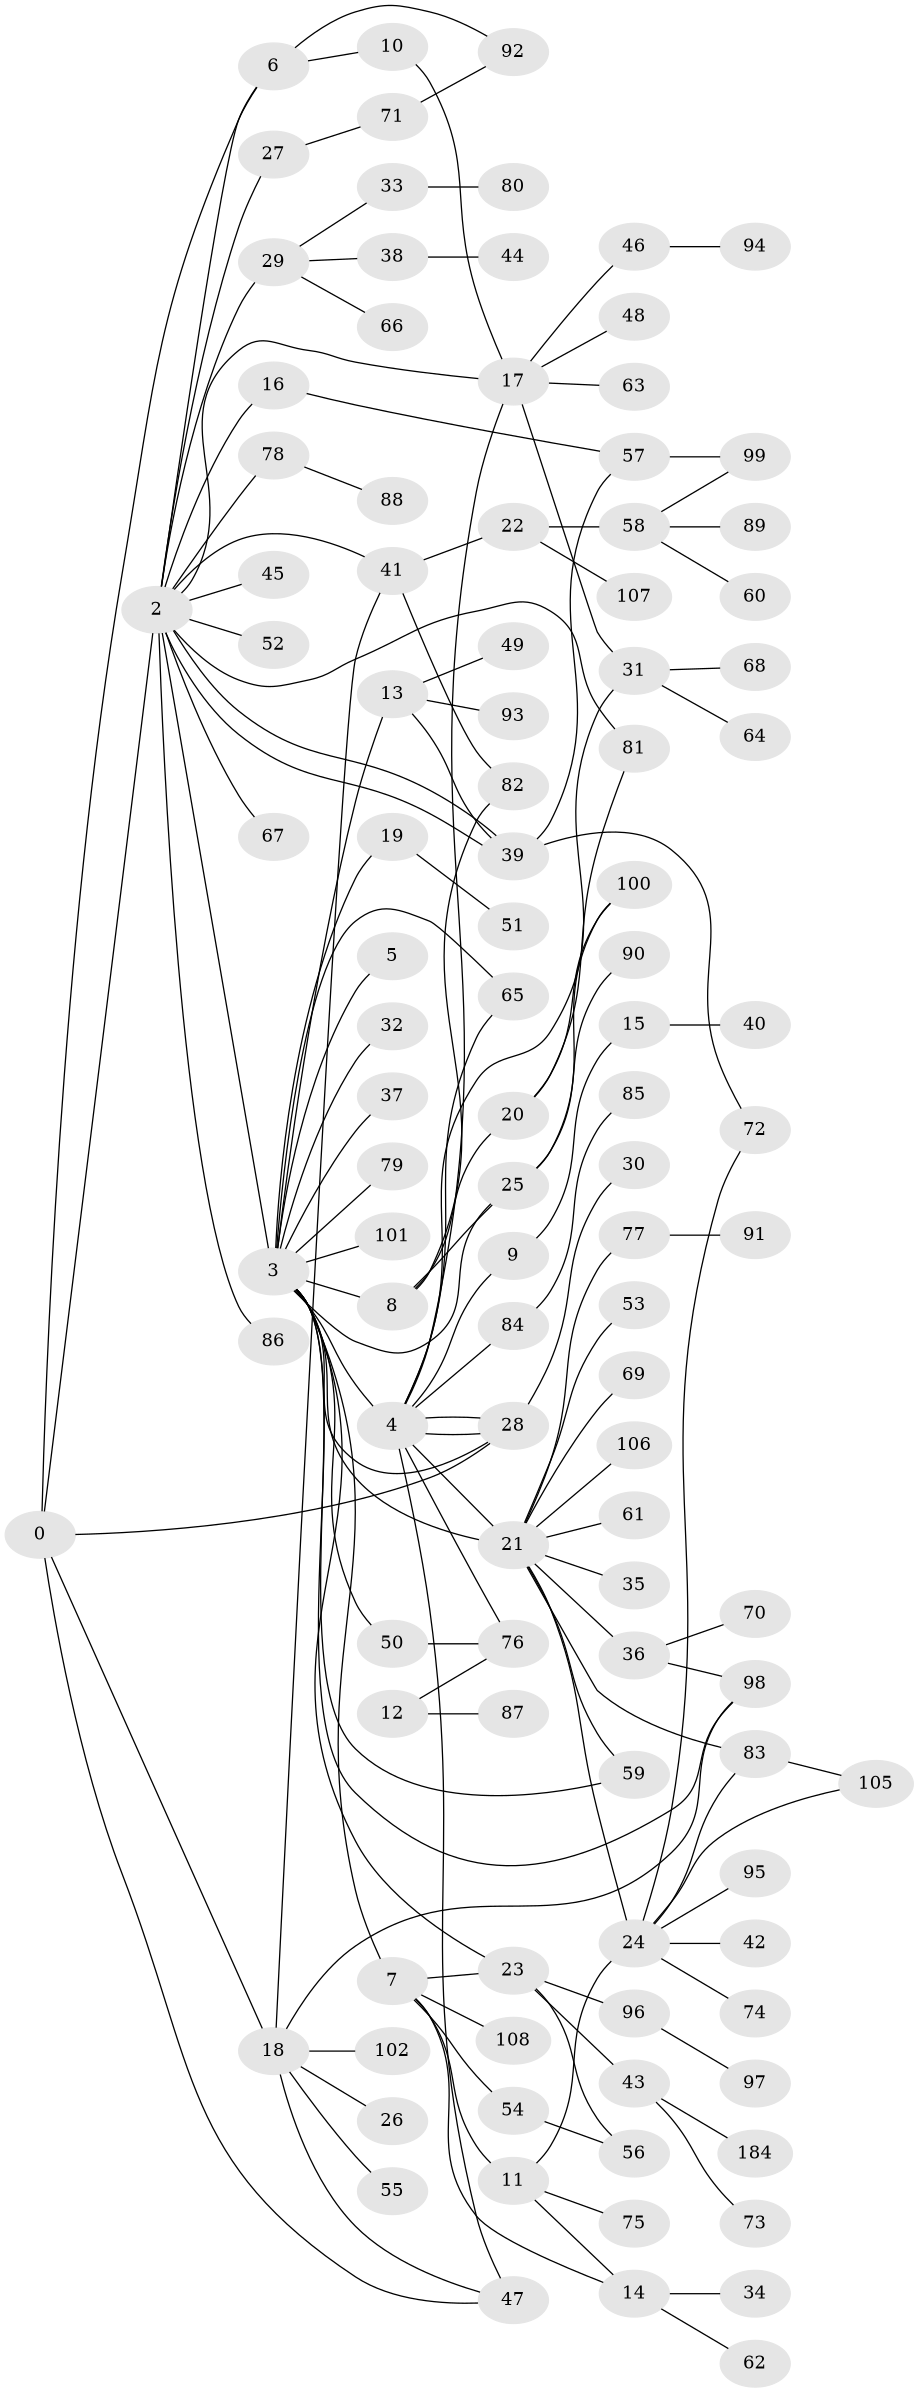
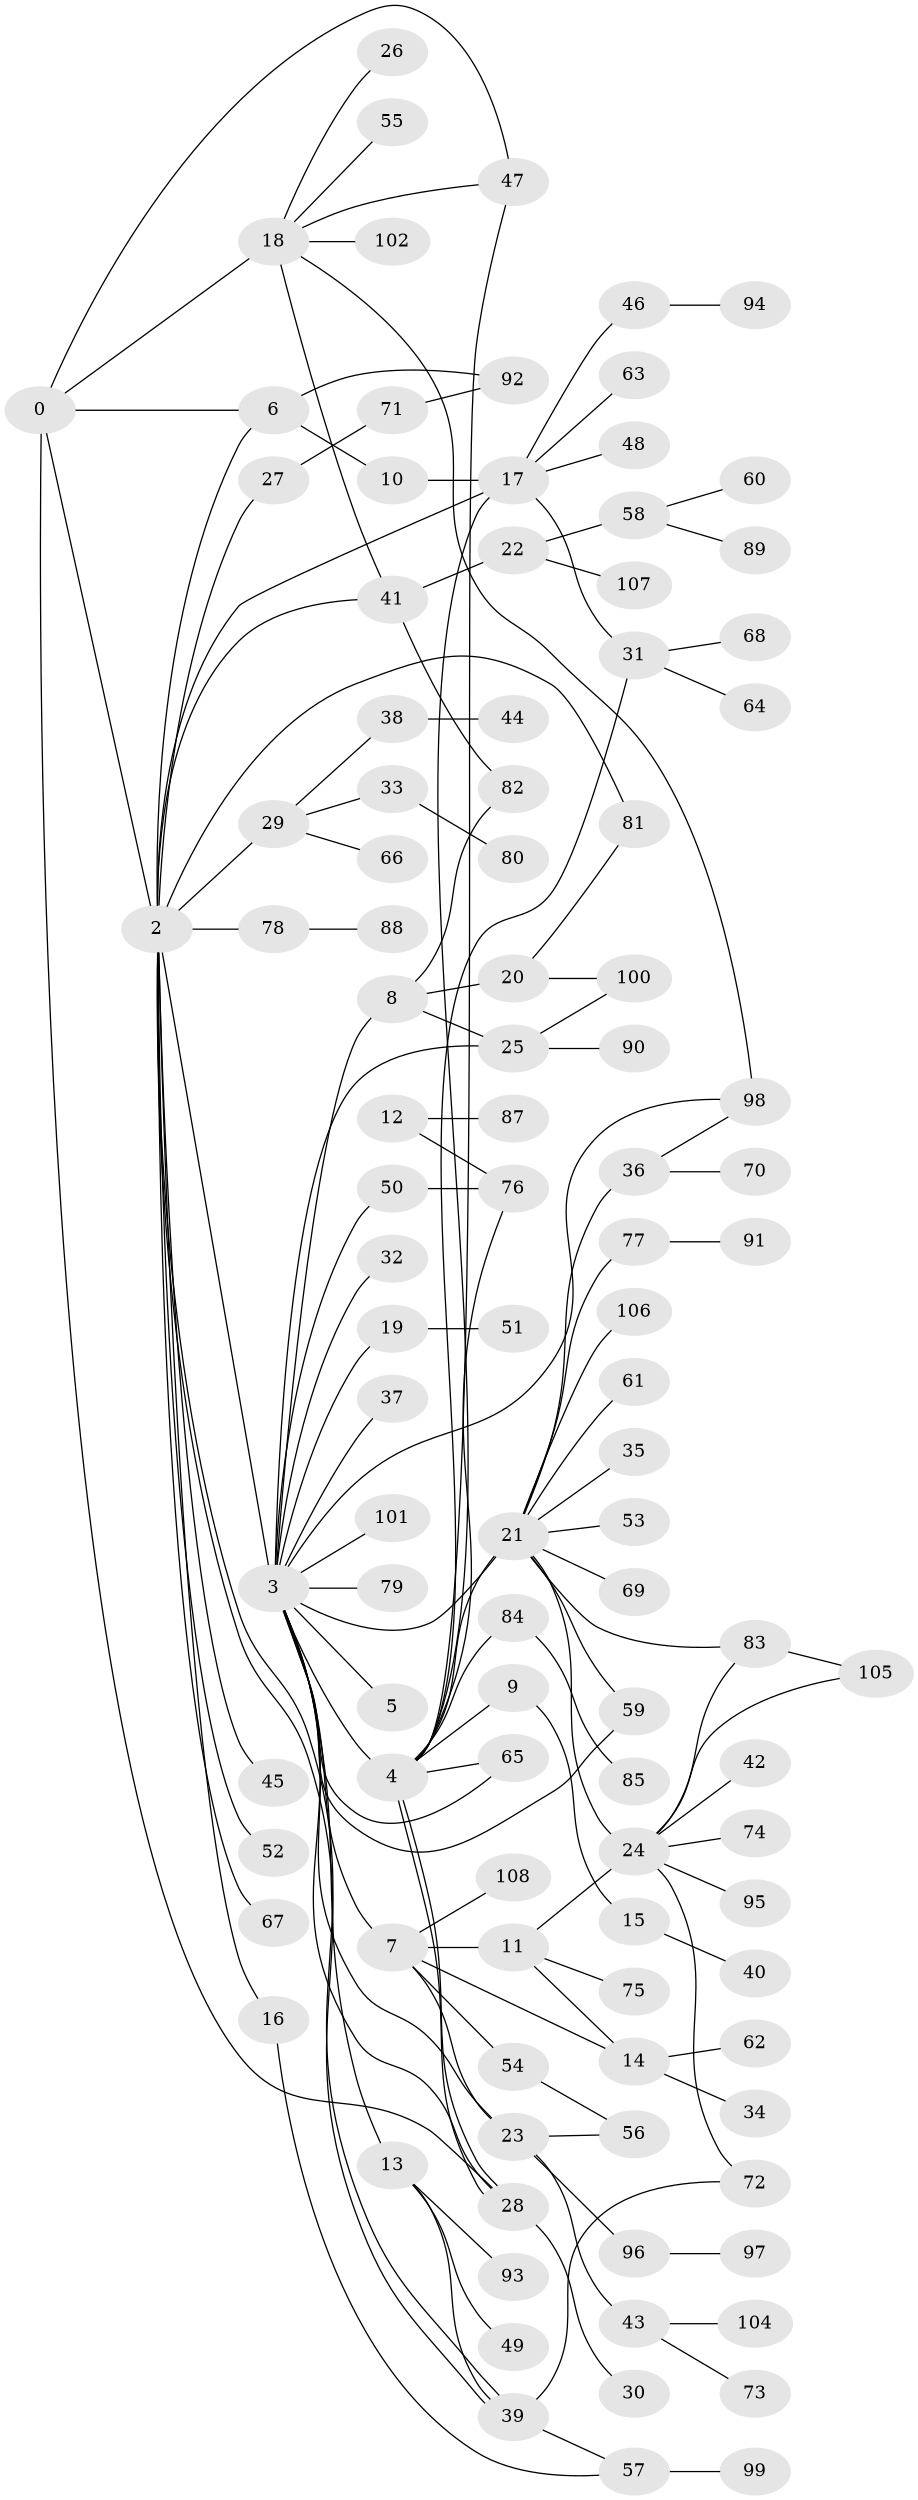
edge "99" -- "58": removed
node "86": removed
node "184": label "184" -> "104"
